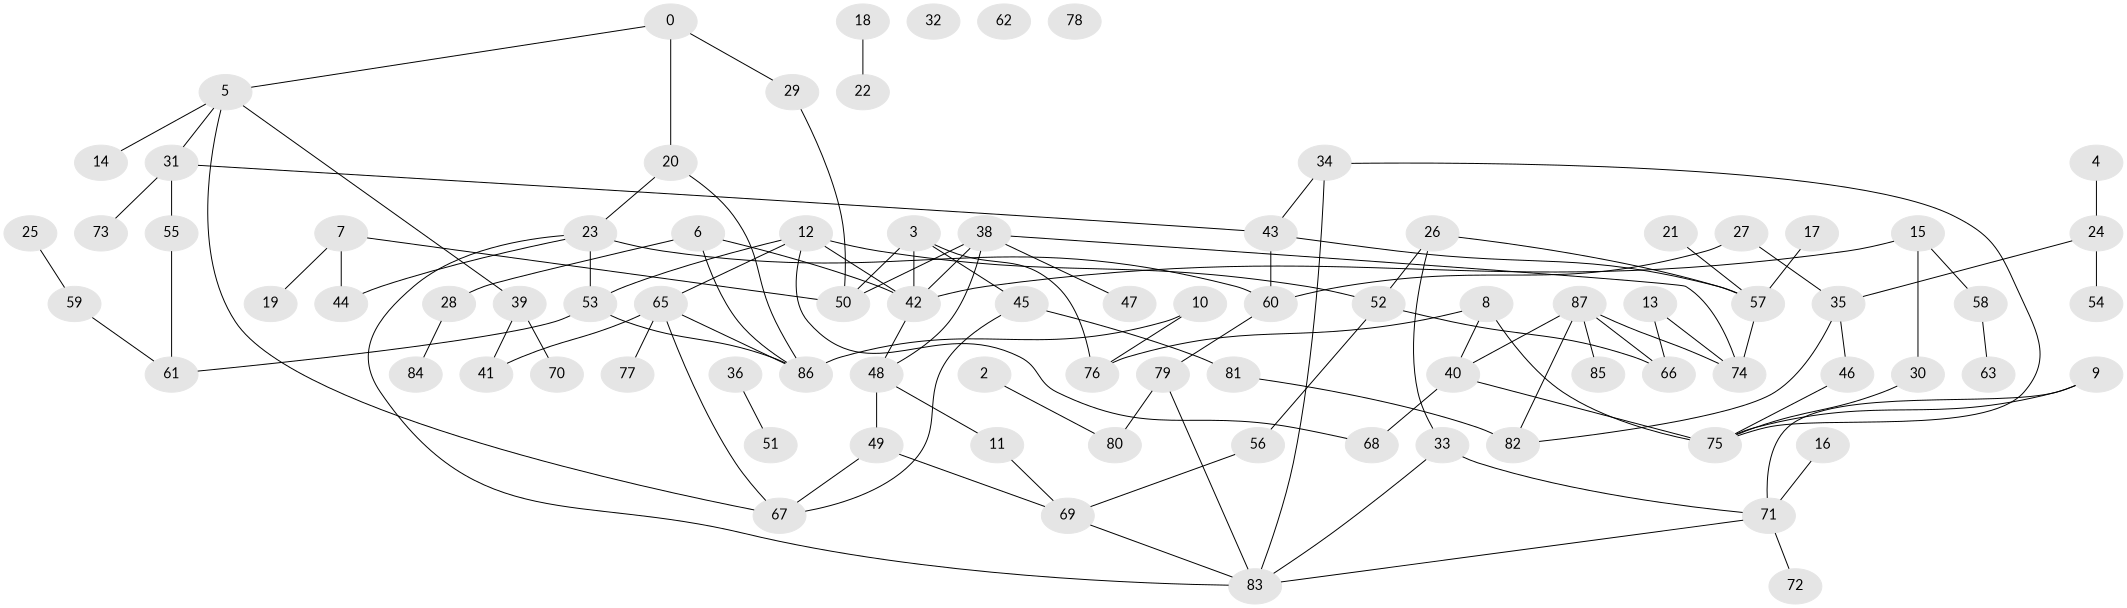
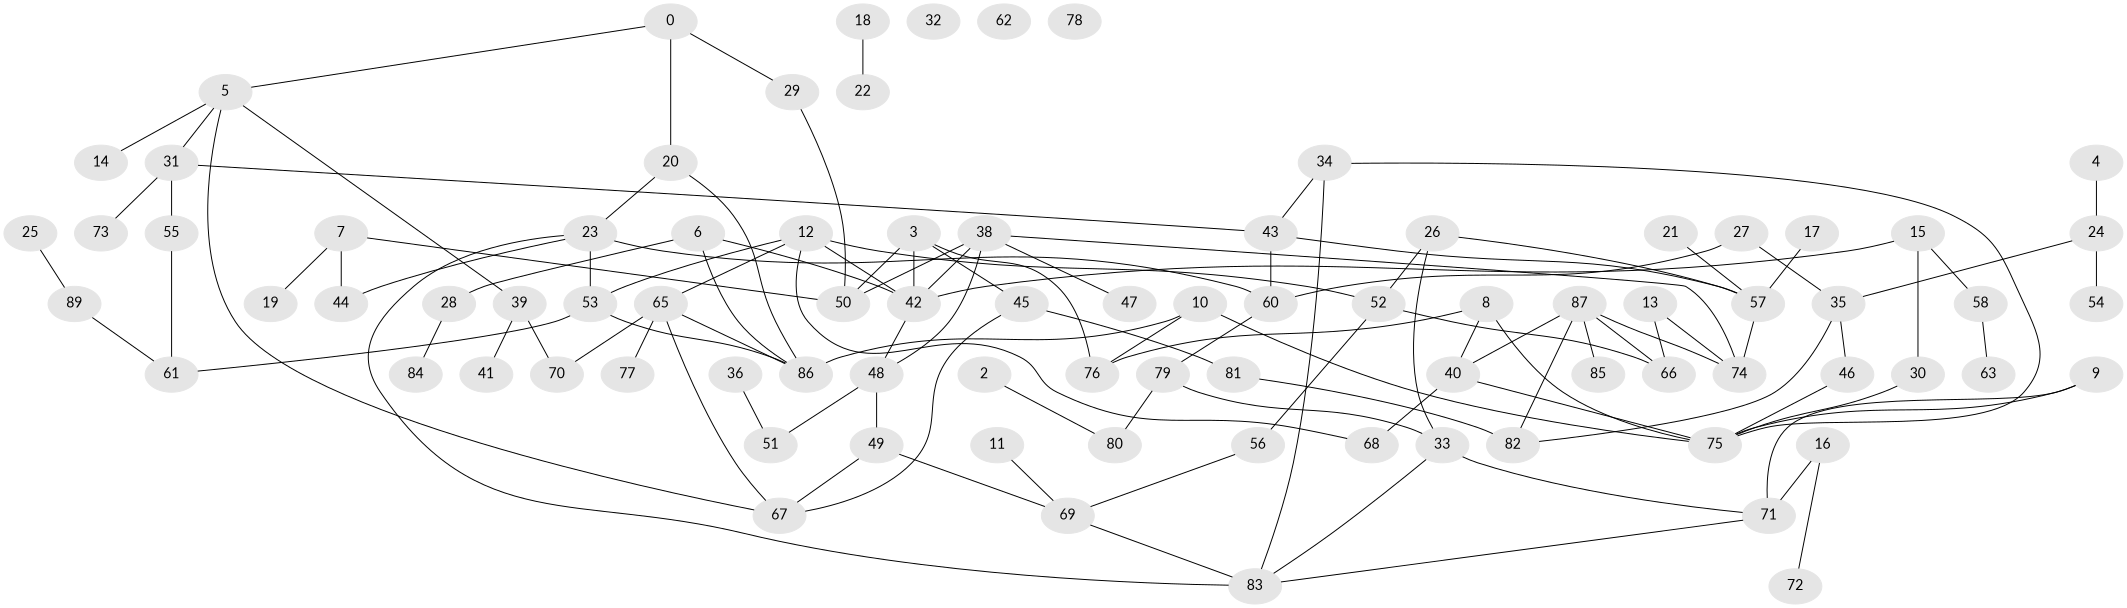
node "59": label "59" -> "89"
edge "65" -- "41": now "65" -- "70"
edge "10" -- "75": added
edge "48" -- "11": now "48" -- "51"
edge "79" -- "83": now "79" -- "33"
edge "71" -- "72": now "16" -- "72"
